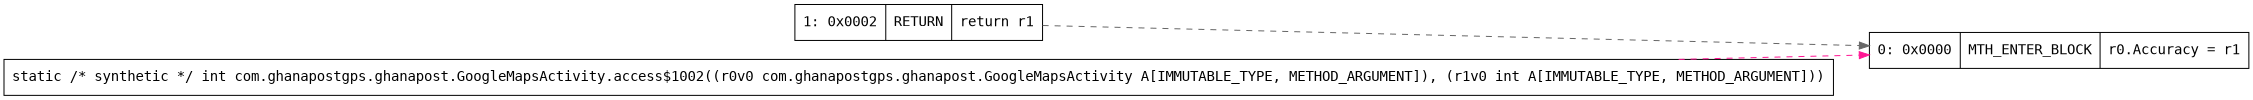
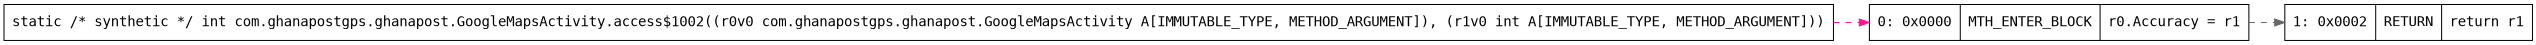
edge "1: 0x0002" -> "0: 0x0000": reversed
